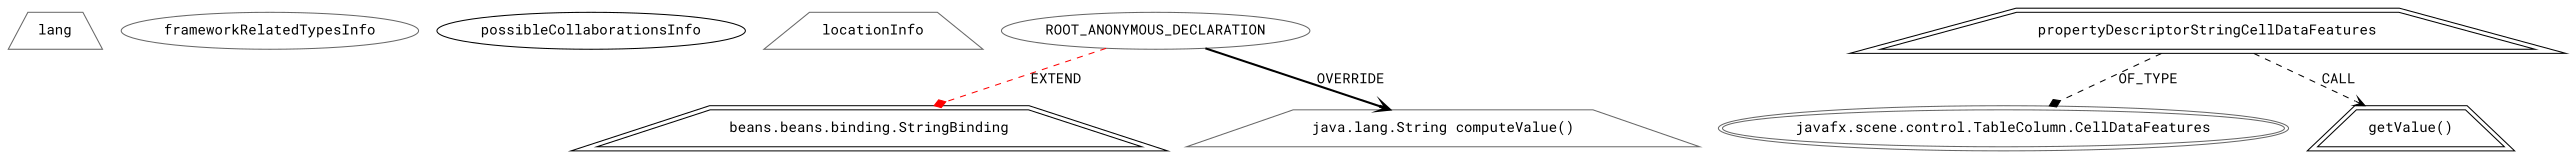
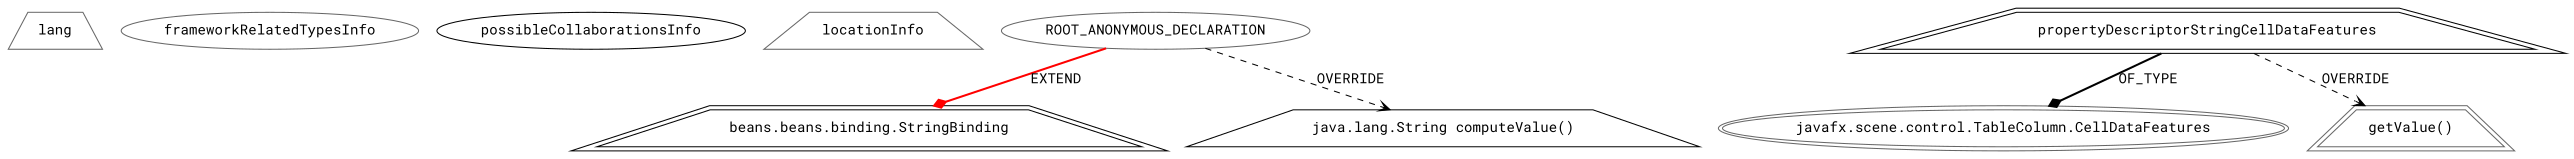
edge "ROOT_ANONYMOUS_DECLARATION" -> "beans.beans.binding.StringBinding": style dashed -> bold
edge "ROOT_ANONYMOUS_DECLARATION" -> "java.lang.String computeValue()": style bold -> dashed
edge "propertyDescriptorStringCellDataFeatures" -> "javafx.scene.control.TableColumn.CellDataFeatures": style dashed -> bold
edge "propertyDescriptorStringCellDataFeatures" -> "getValue()": label "CALL" -> "OVERRIDE"
node "java.lang.String computeValue()": color gray40 -> black
node "getValue()": color black -> gray40
